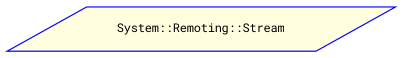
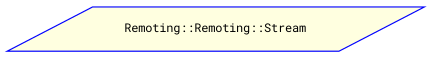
node "System::Remoting::Stream": label "System::Remoting::Stream" -> "Remoting::Remoting::Stream"
